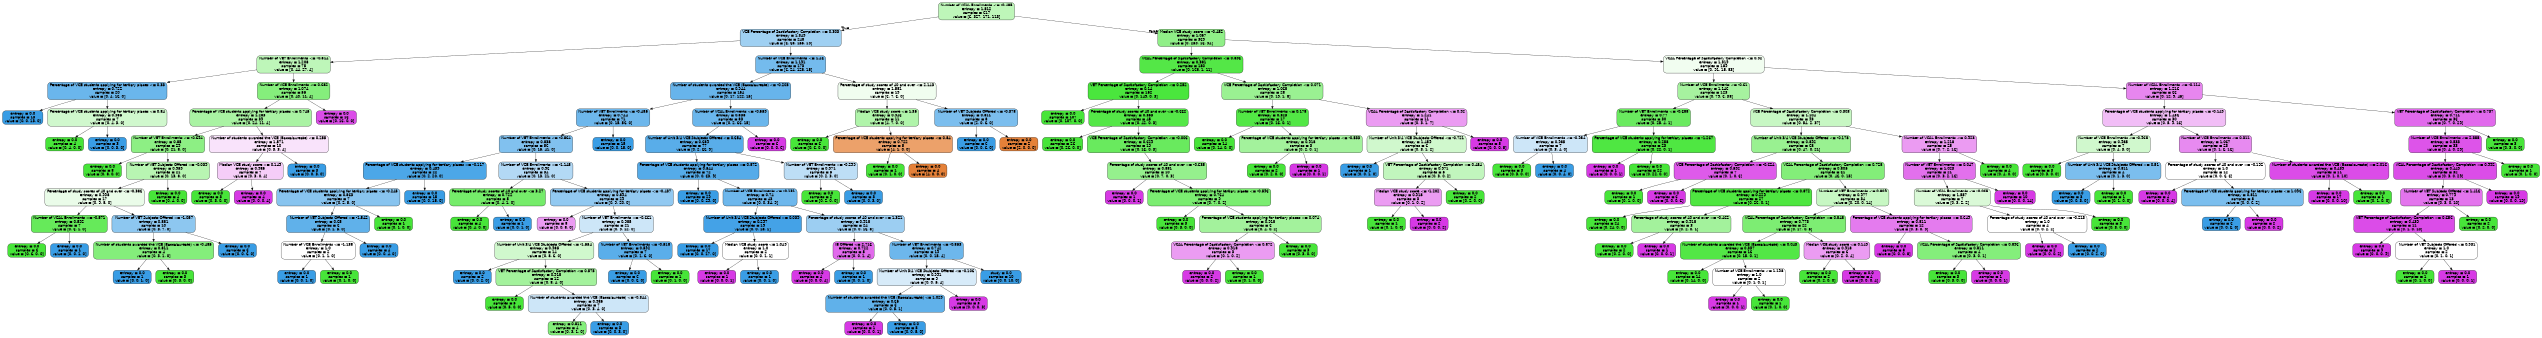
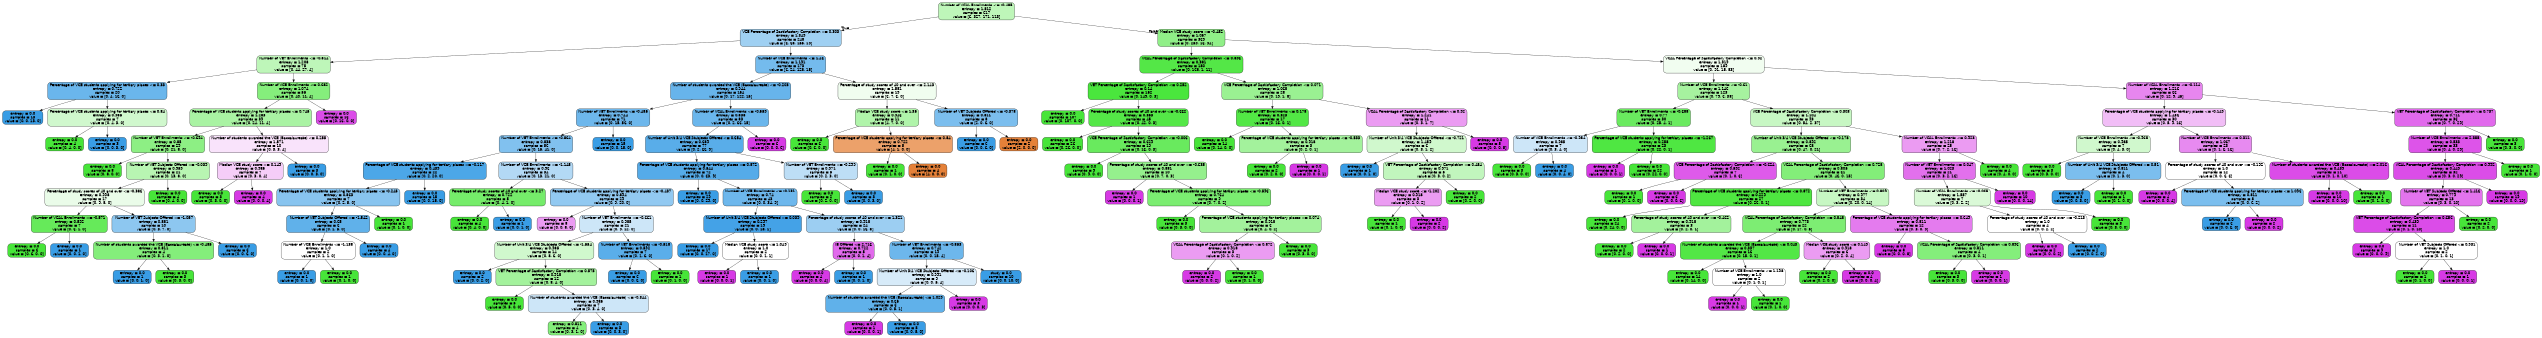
node "entropy = 0.0 samples = 9 value = [0, 9, 0, 0]": added
node "entropy = 0.0 samples = 17 value = [0, 0, 0, 10]": label "entropy = 0.0 samples = 17 value = [0, 0, 0, 10]" -> "entropy = 0.0 samples = 10 value = [0, 0, 0, 10]"
